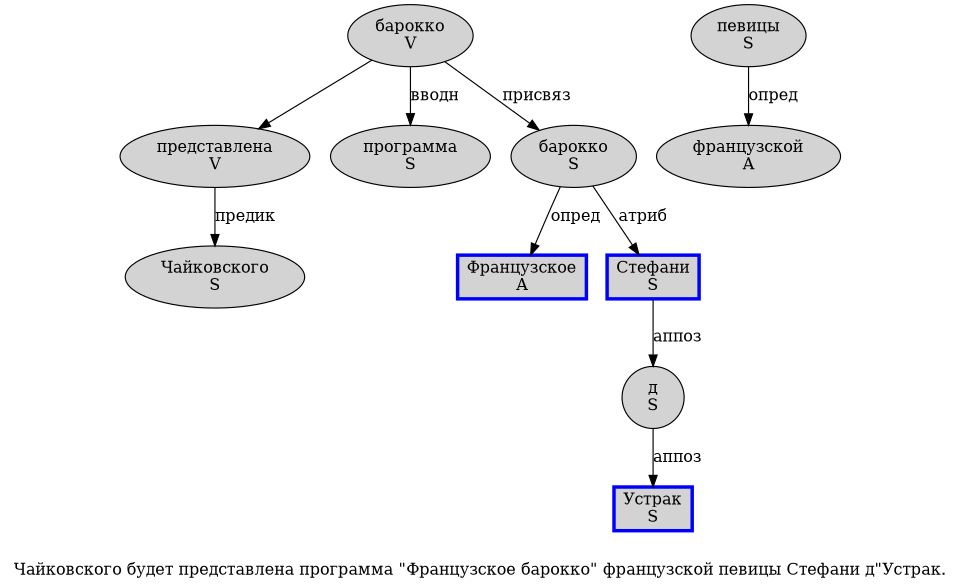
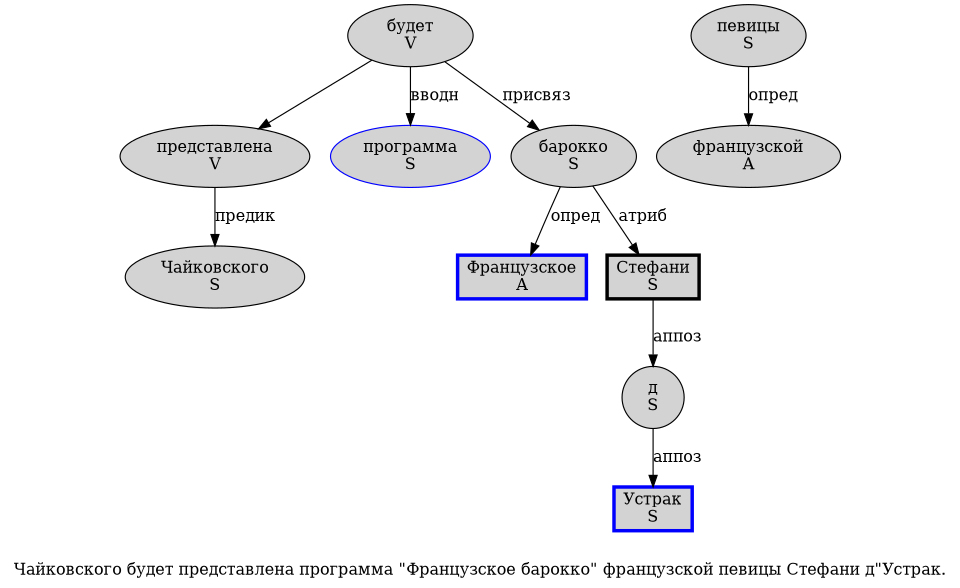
node "барокко V": label "барокко V" -> "будет V"
node "программа S": color black -> blue
node "Стефани S": color blue -> black
